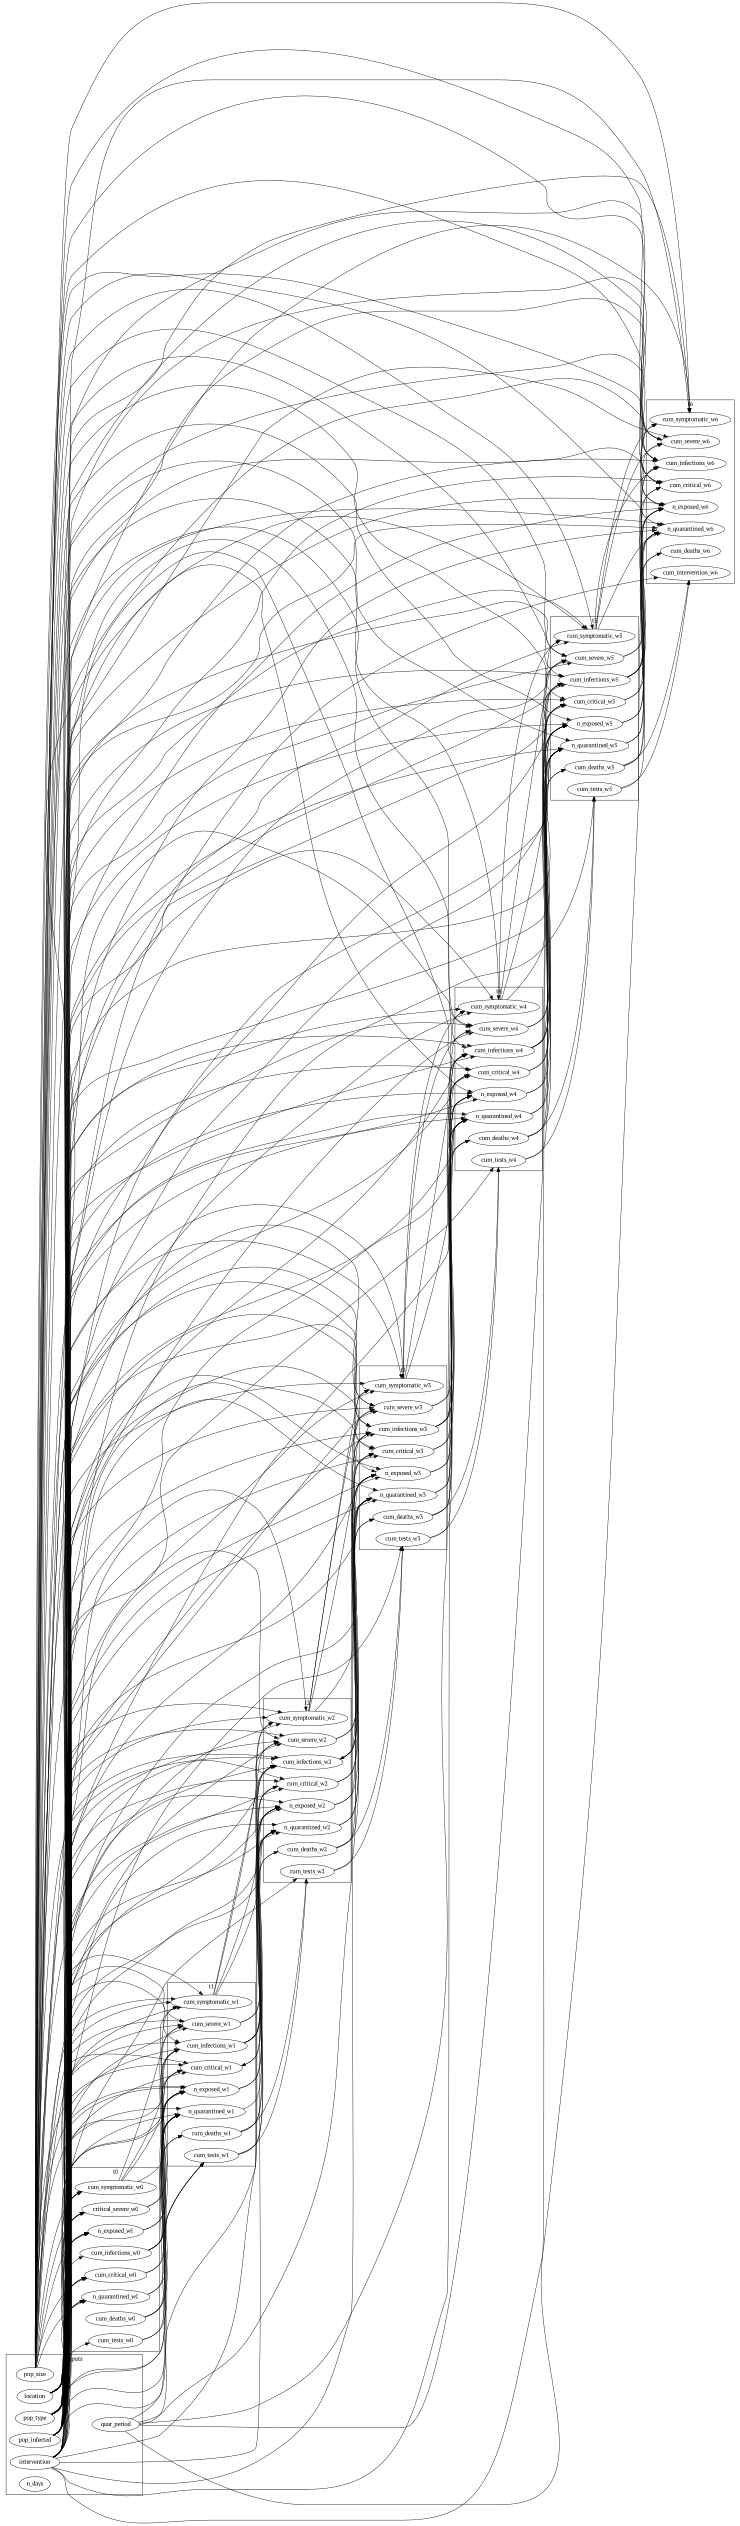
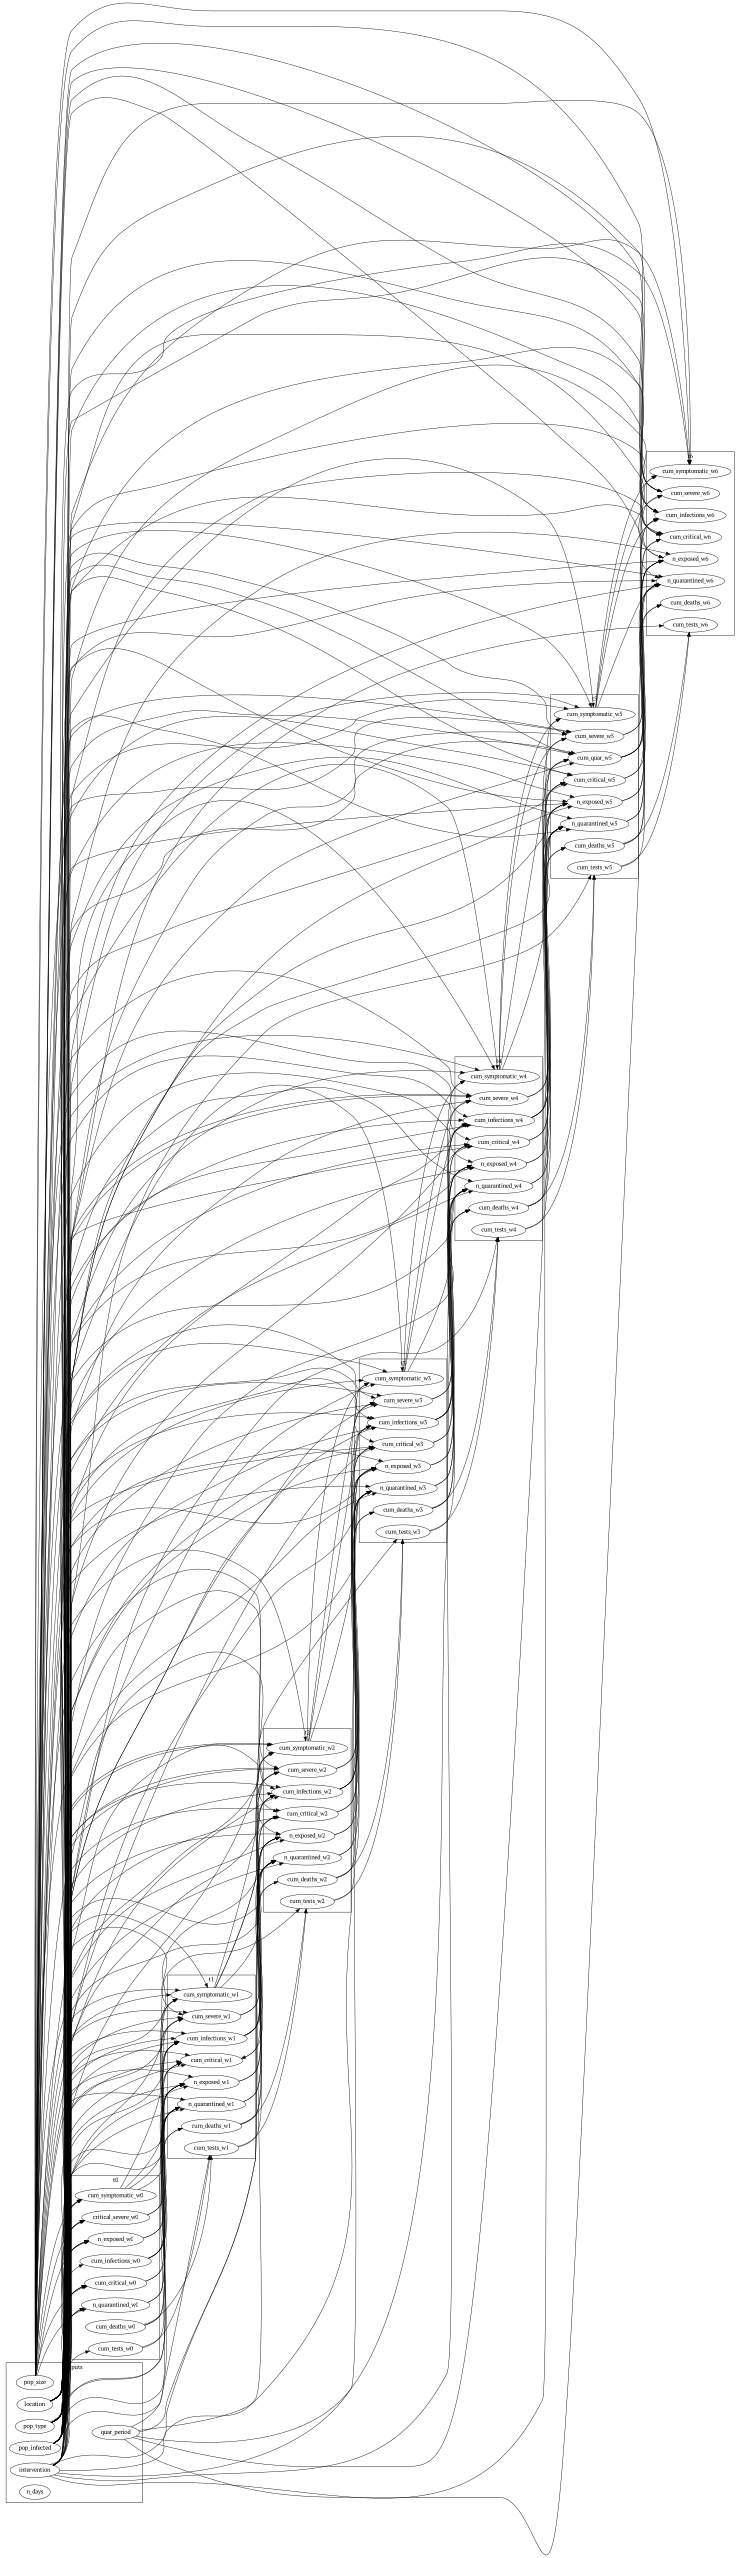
node "cum_intervention_w6": label "cum_intervention_w6" -> "cum_tests_w6"
node "cum_infections_w5": label "cum_infections_w5" -> "cum_quar_w5"
edge "n_quarantined_w3" -> "cum_infections_w2": reversed
edge "cum_tests_w1" -> "n_exposed_w2": now "n_quarantined_w1" -> "n_exposed_w2"
